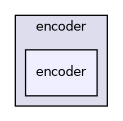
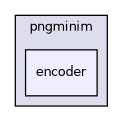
cluster "encoder": label "encoder" -> "pngminim"
